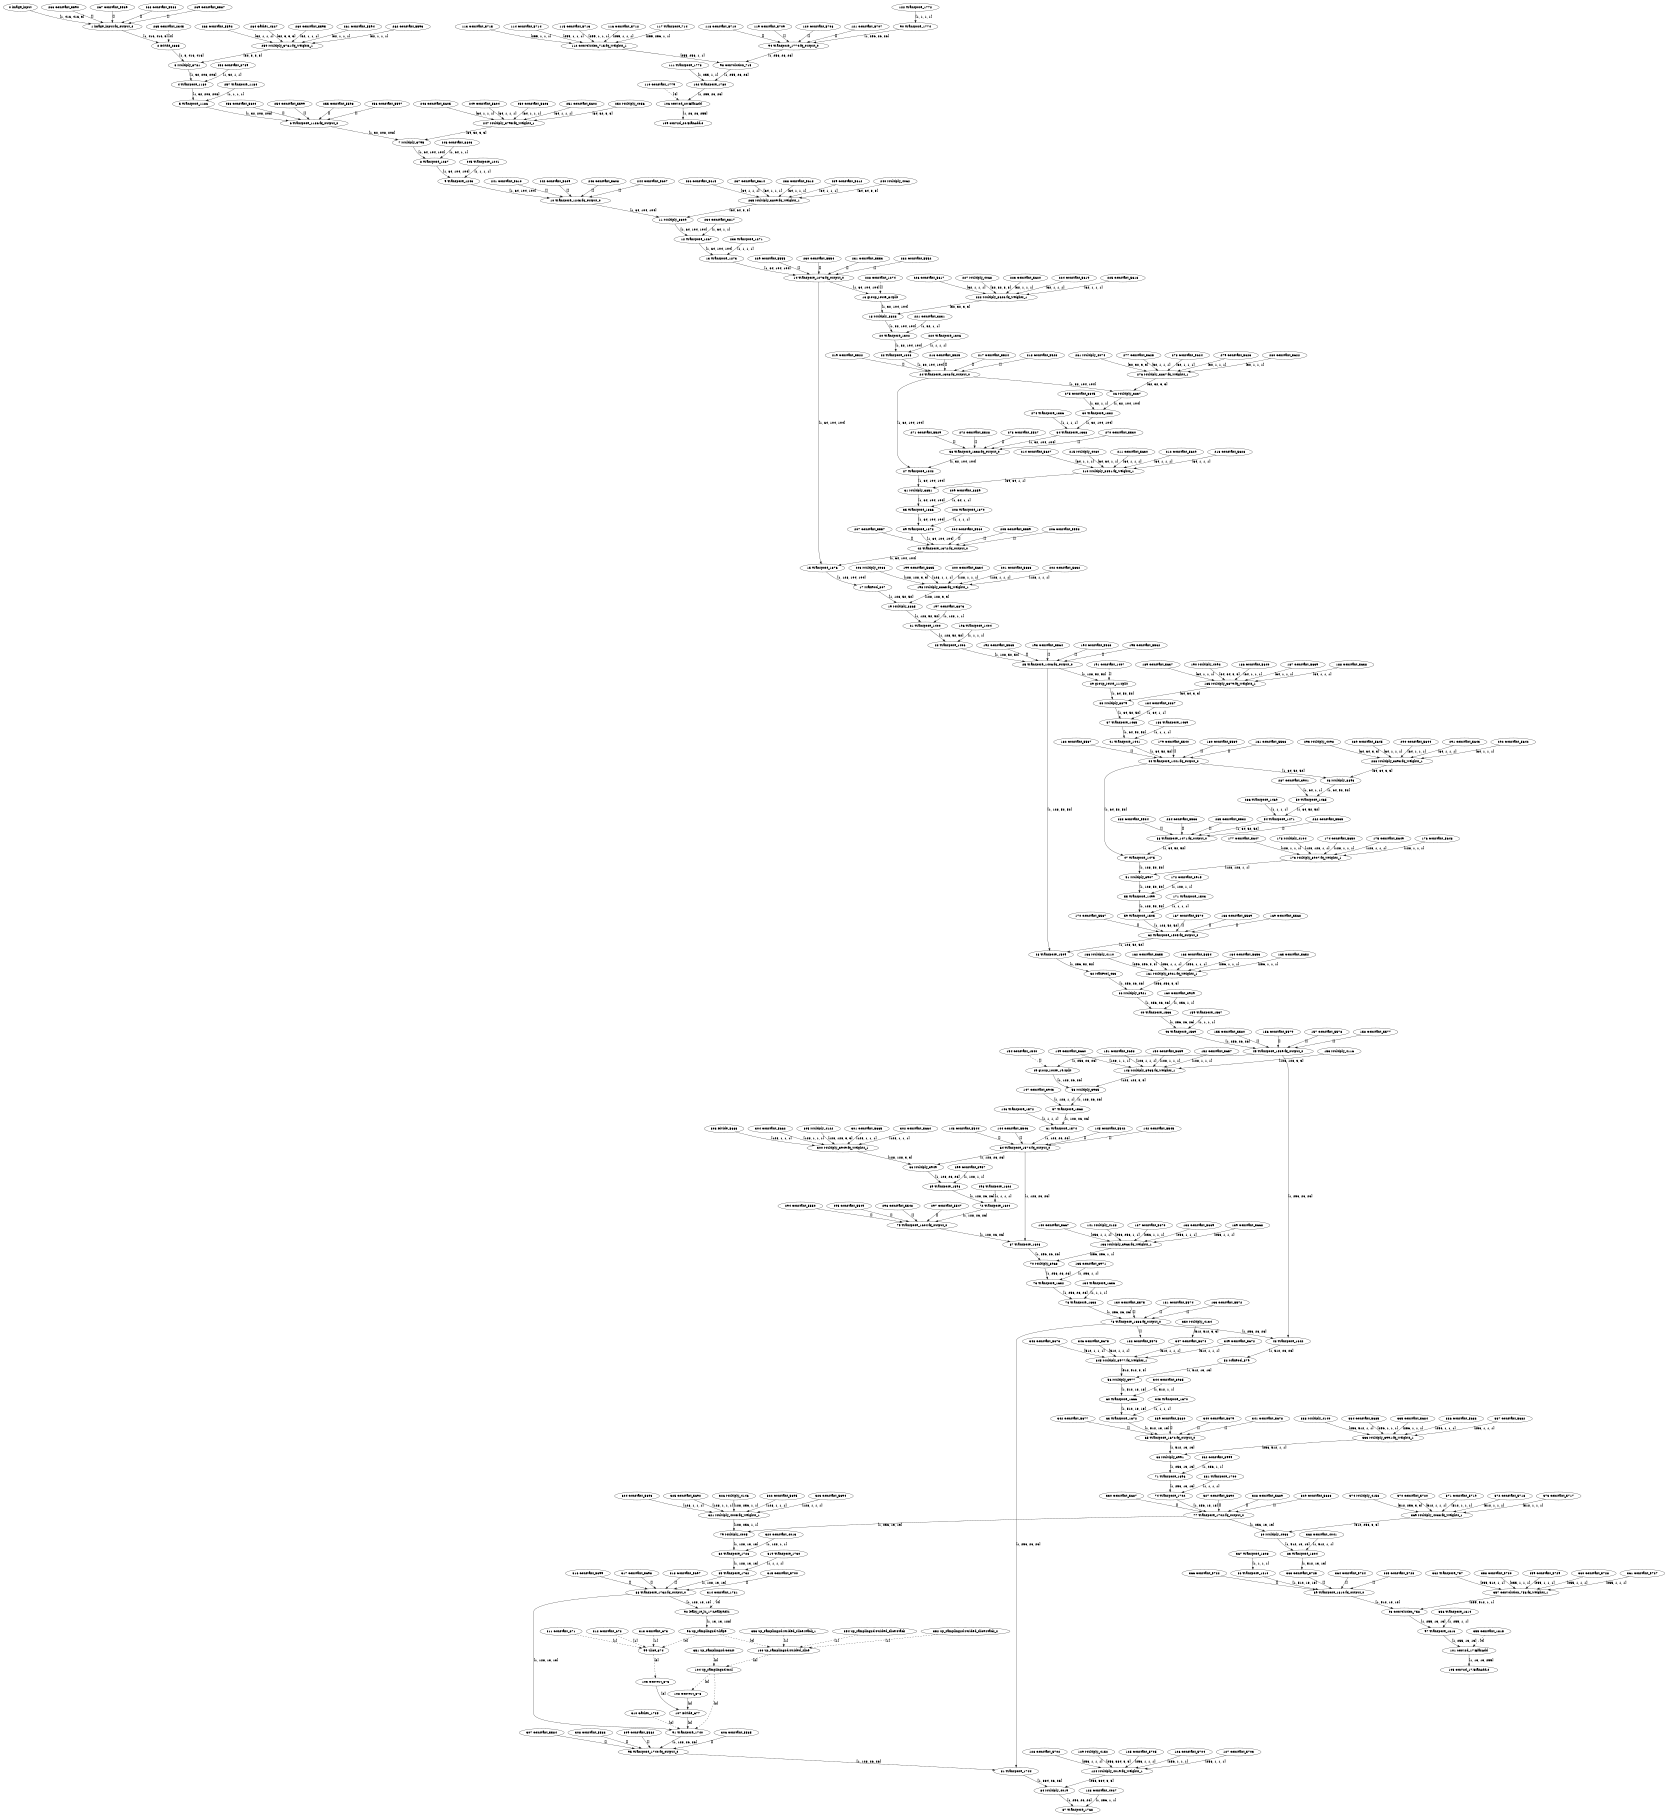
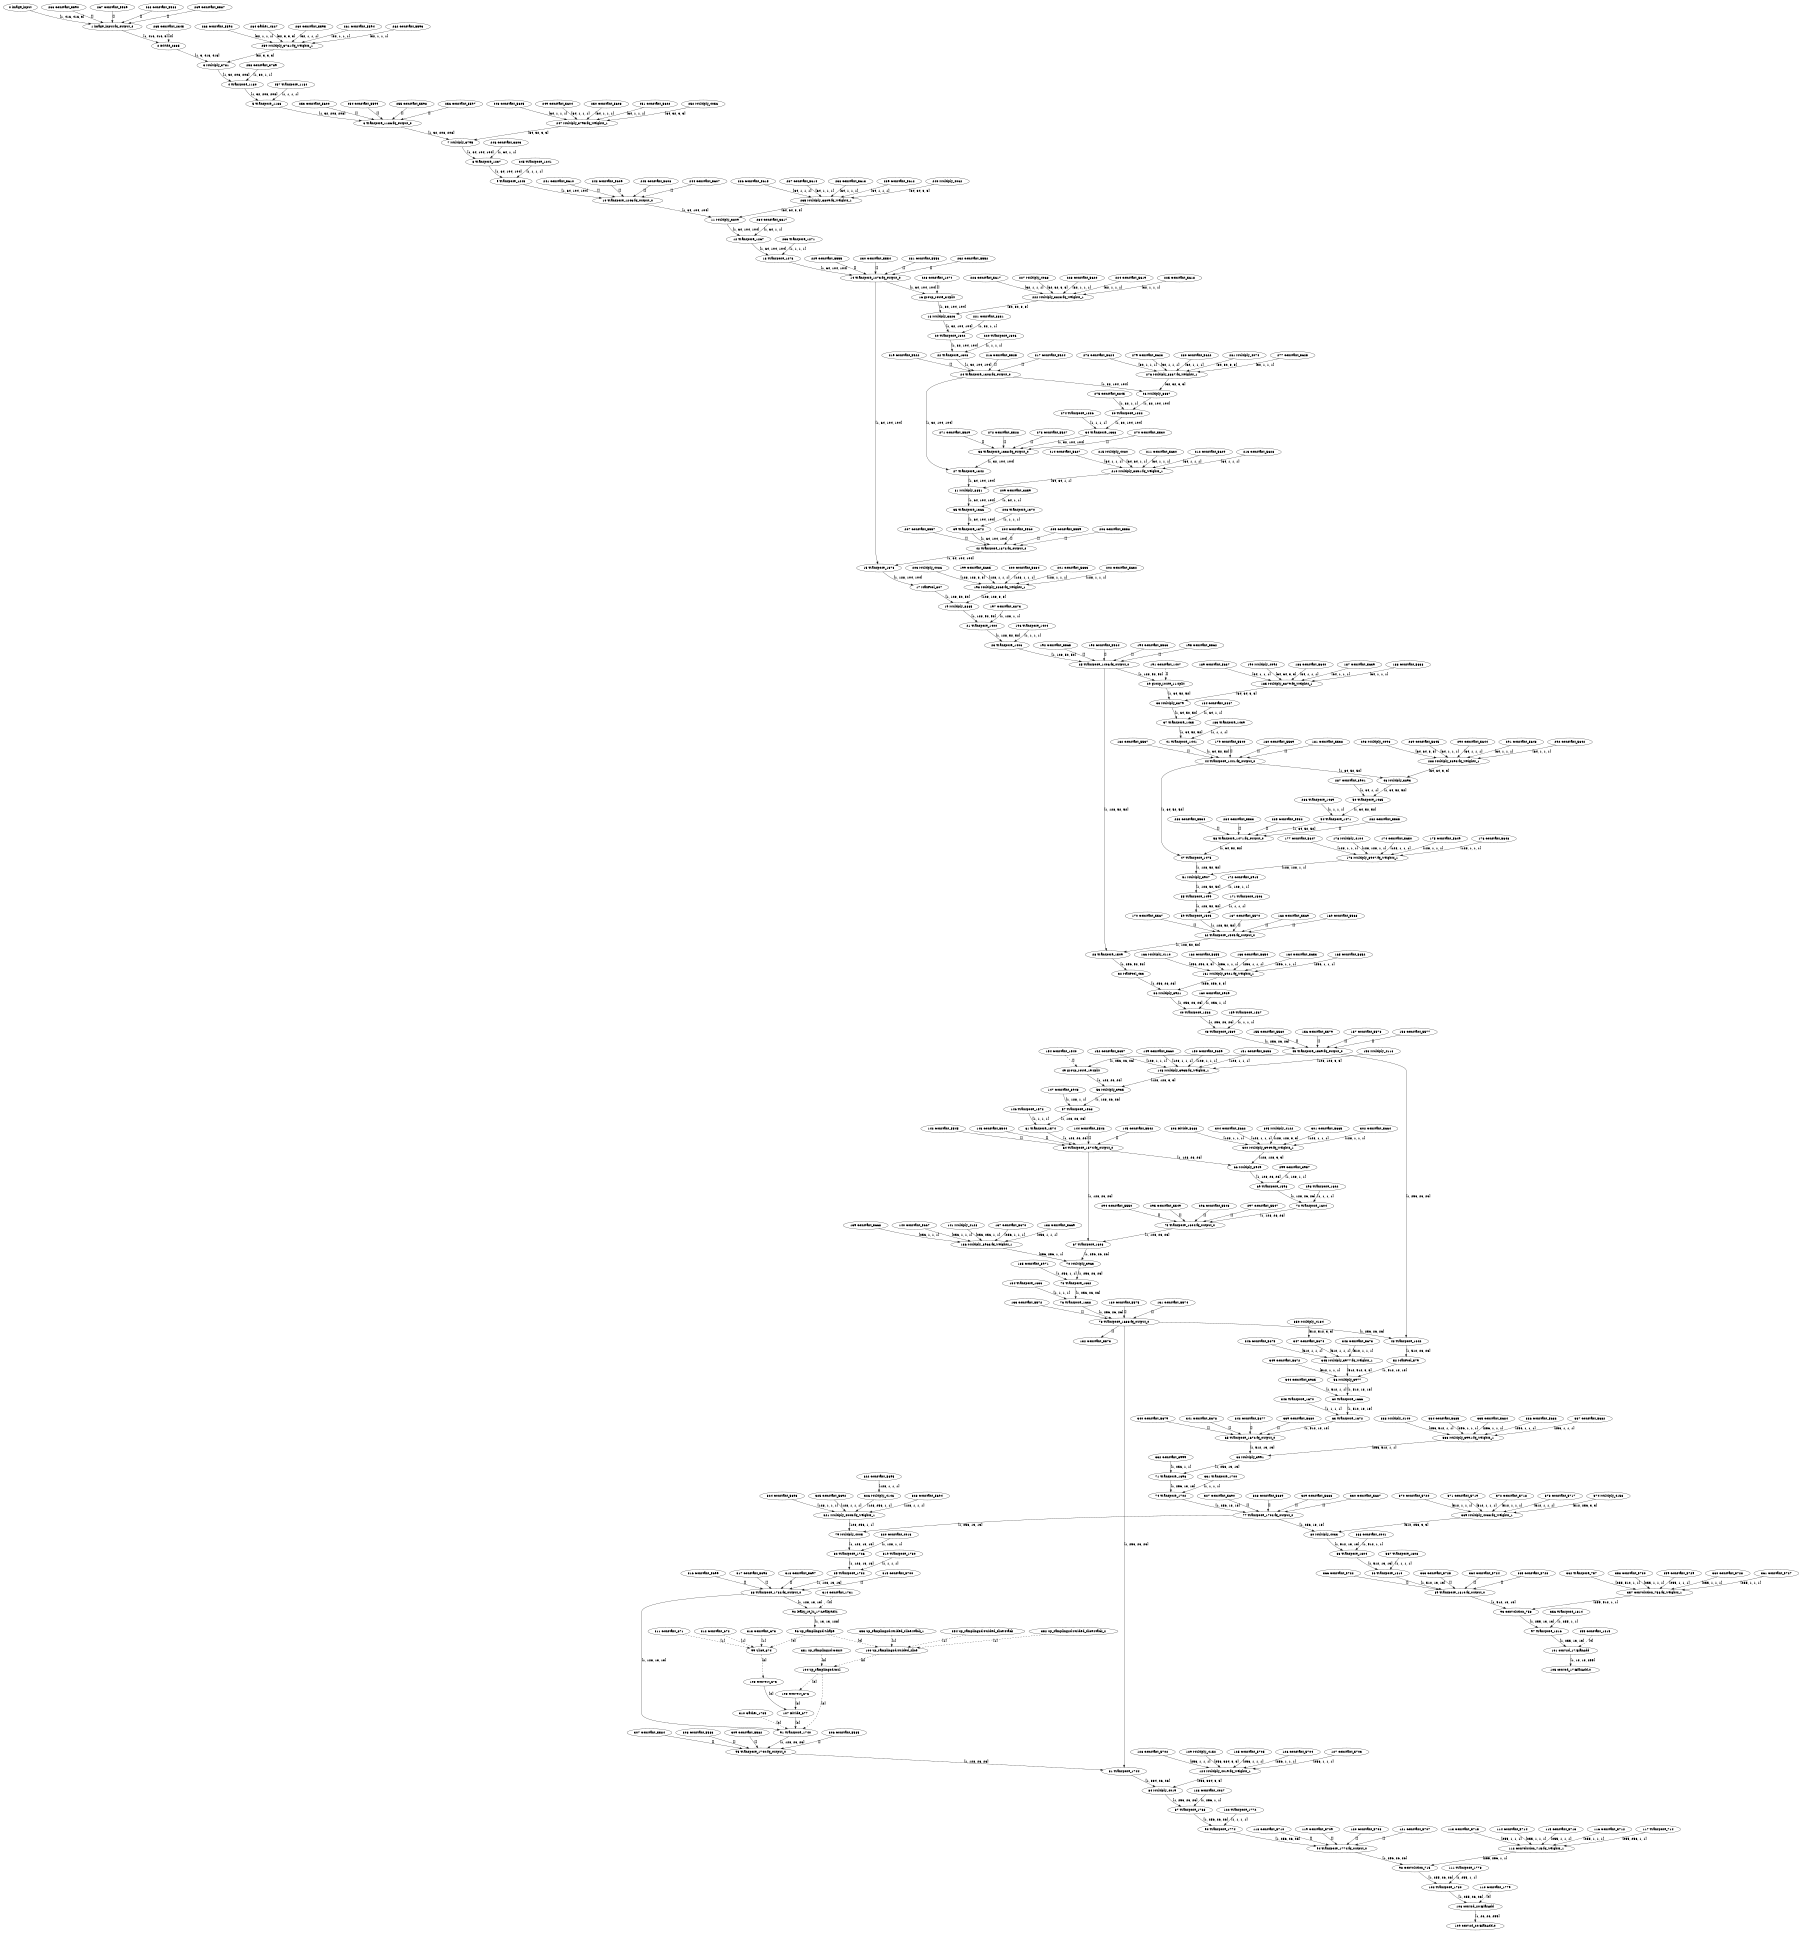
node "218 Constant_5523": removed
edge "349 Constant_5672" -> "345 Multiply_3977/fq_weights_1": now "349 Constant_5672" -> "56 Multiply_3977"
edge "322 Constant_5695" -> "321 Multiply_4005/fq_weights_1": now "322 Constant_5695" -> "326 Multiply_4146"
edge "83 Transpose_1804" -> "363 Constant_5725": now "83 Transpose_1804" -> "86 Transpose_1810"
edge "87 Transpose_1768" -> "90 Transpose_1774": added, label "[1, 256, 26, 26]"
